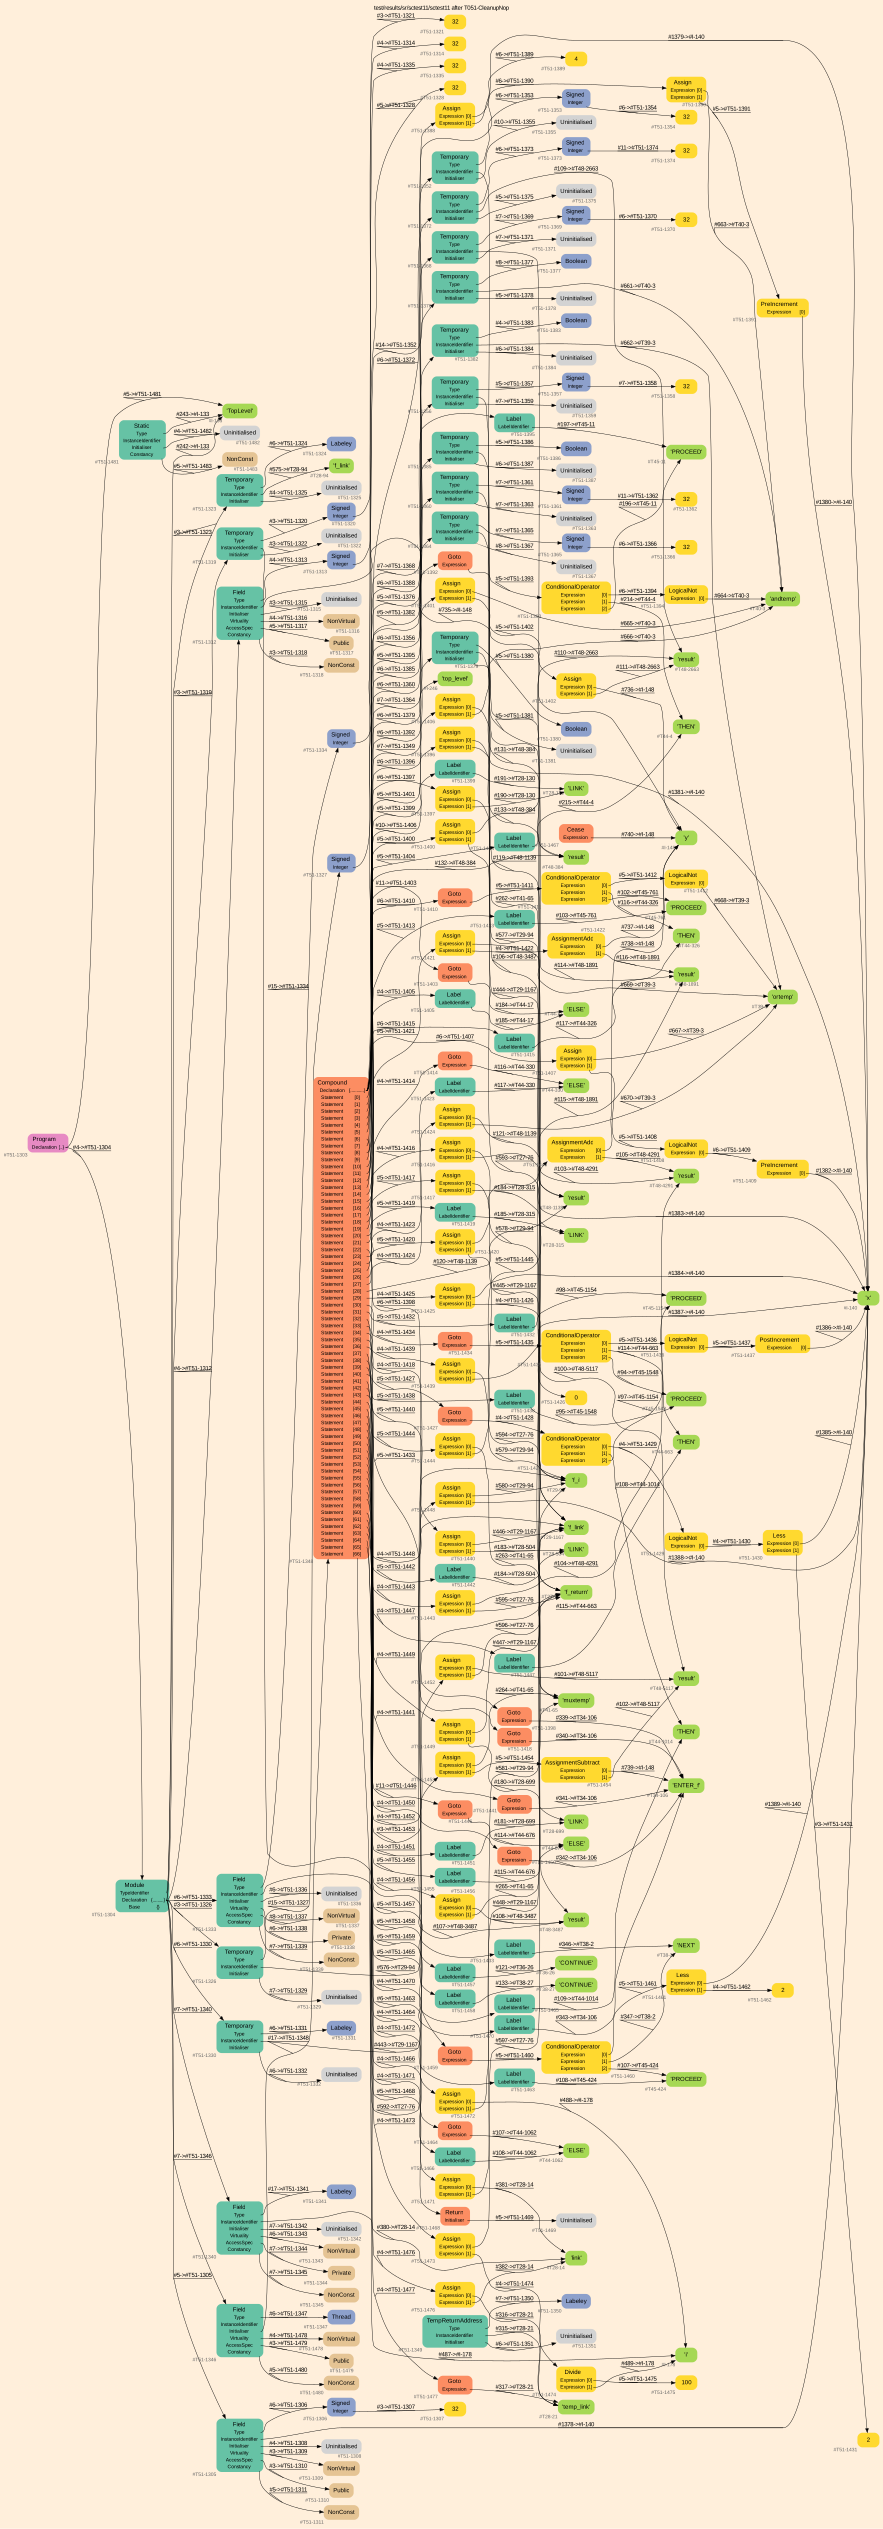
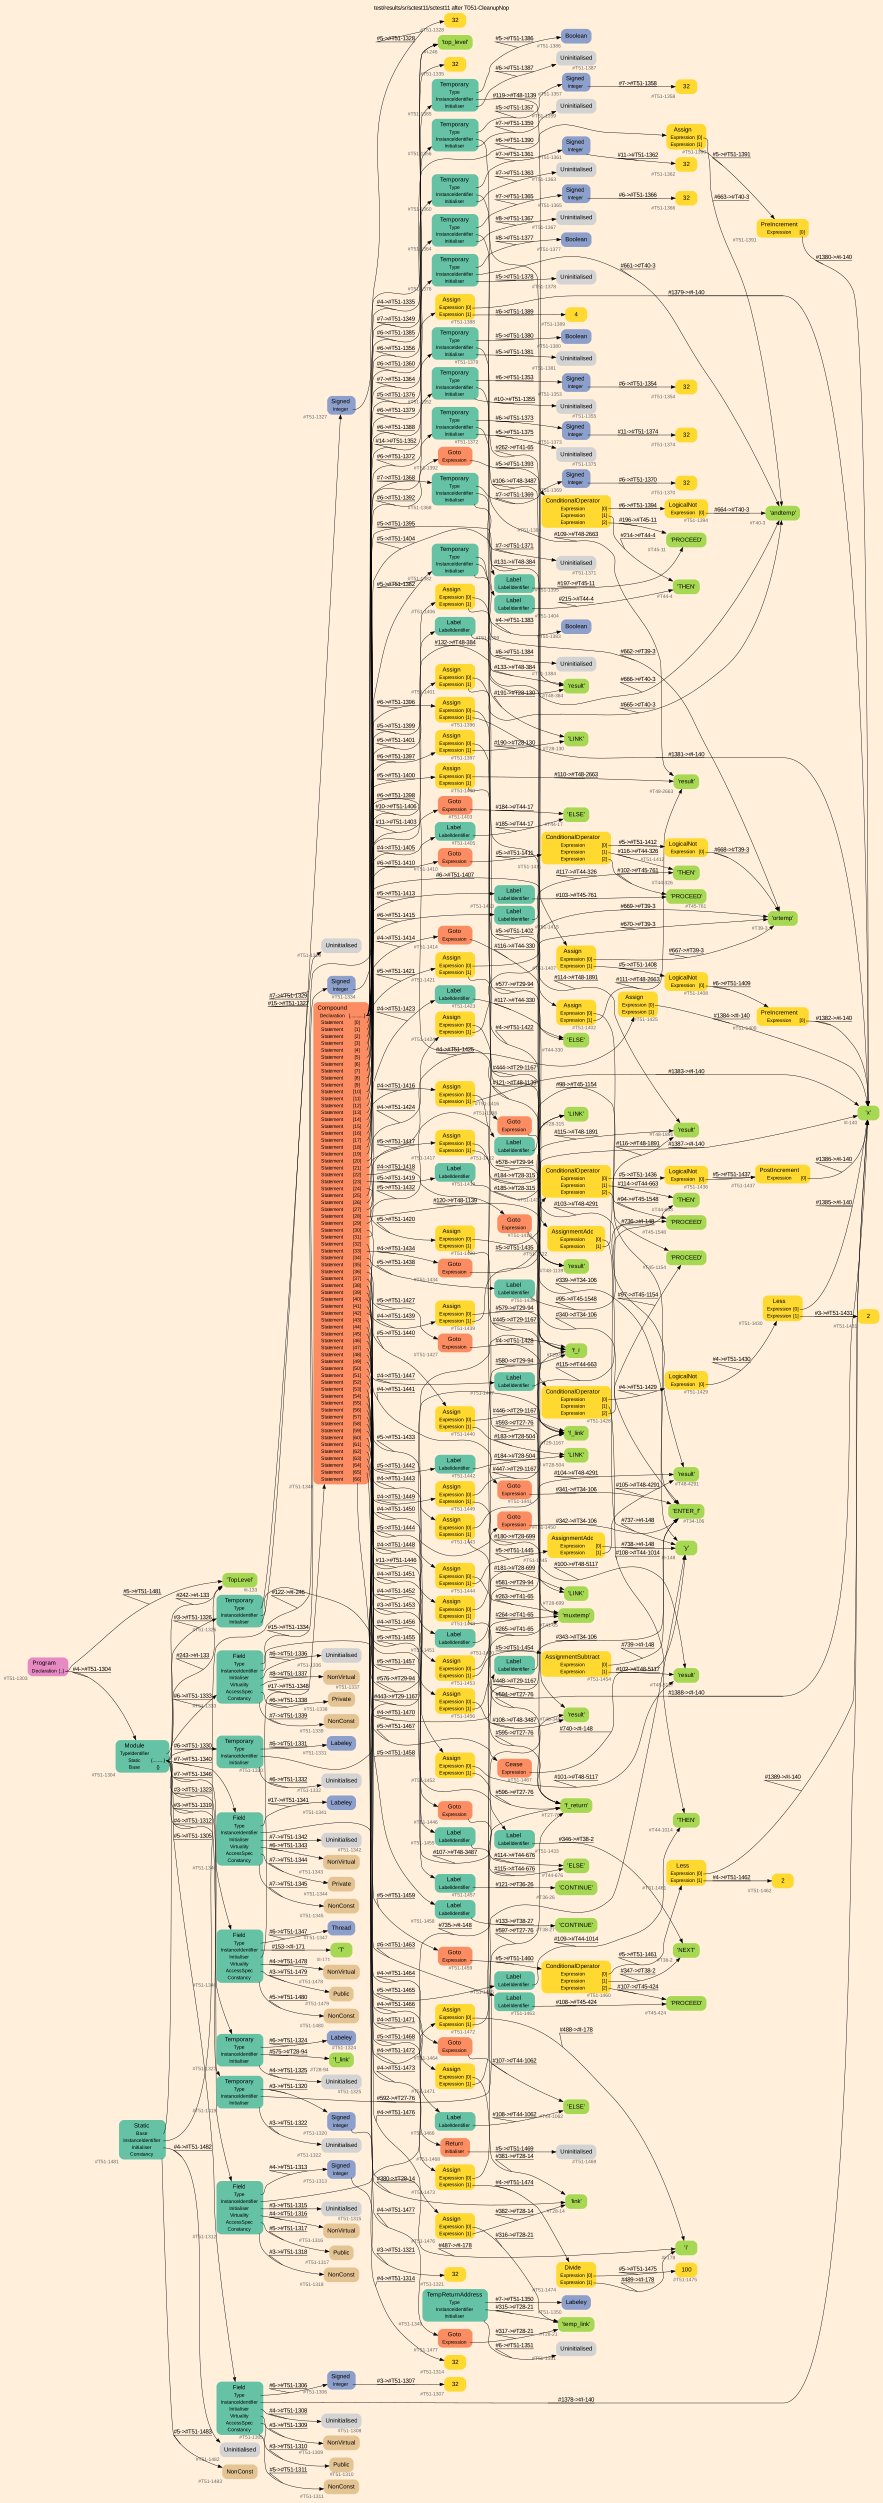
node "Static": text "Type" -> "Base"
edge "Static" -> "'top_level'": added, label "#122->#I-246"
node "0": removed
edge "Compound" -> "Cease": added, label "#5->#T51-1467"
node "Module": text "Declaration" -> "Static"
node "'T'": added
